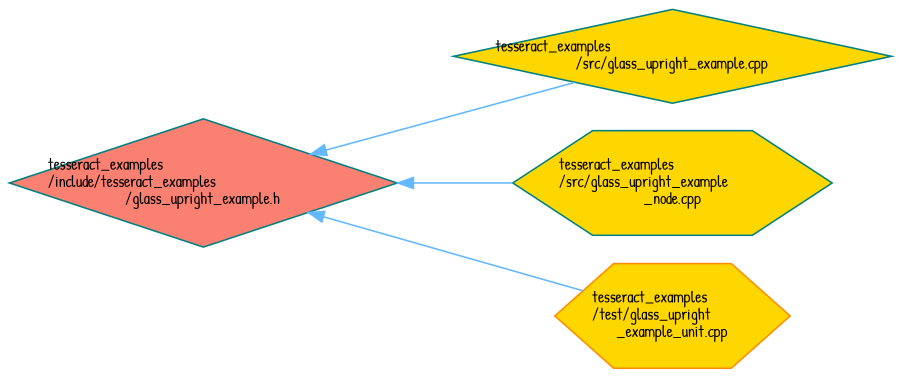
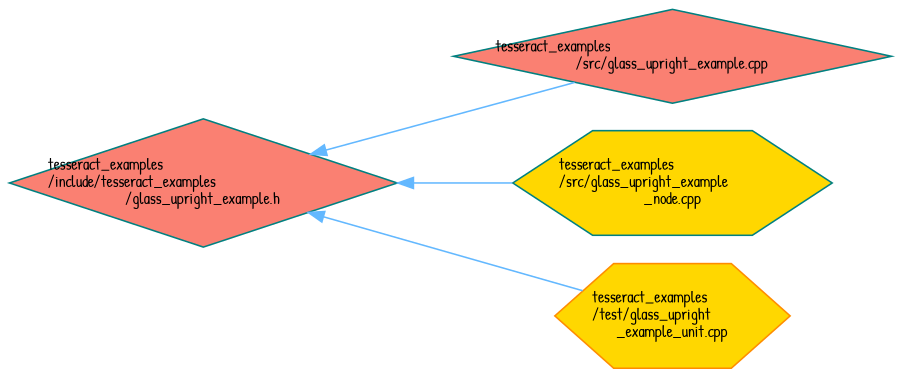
node "tesseract_examples /src/glass_upright_example.cpp": fillcolor gold -> salmon
